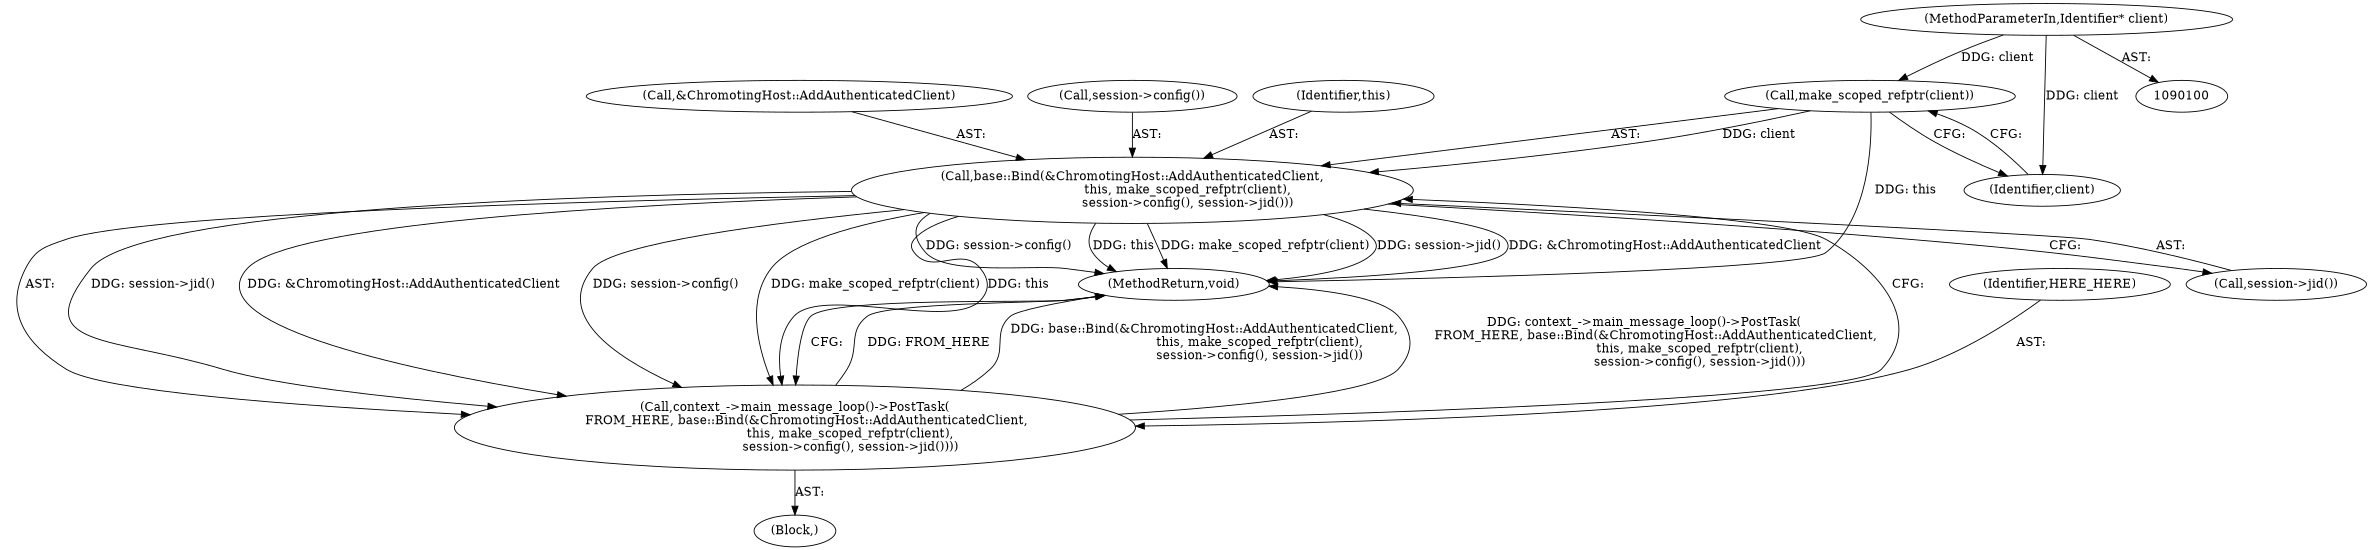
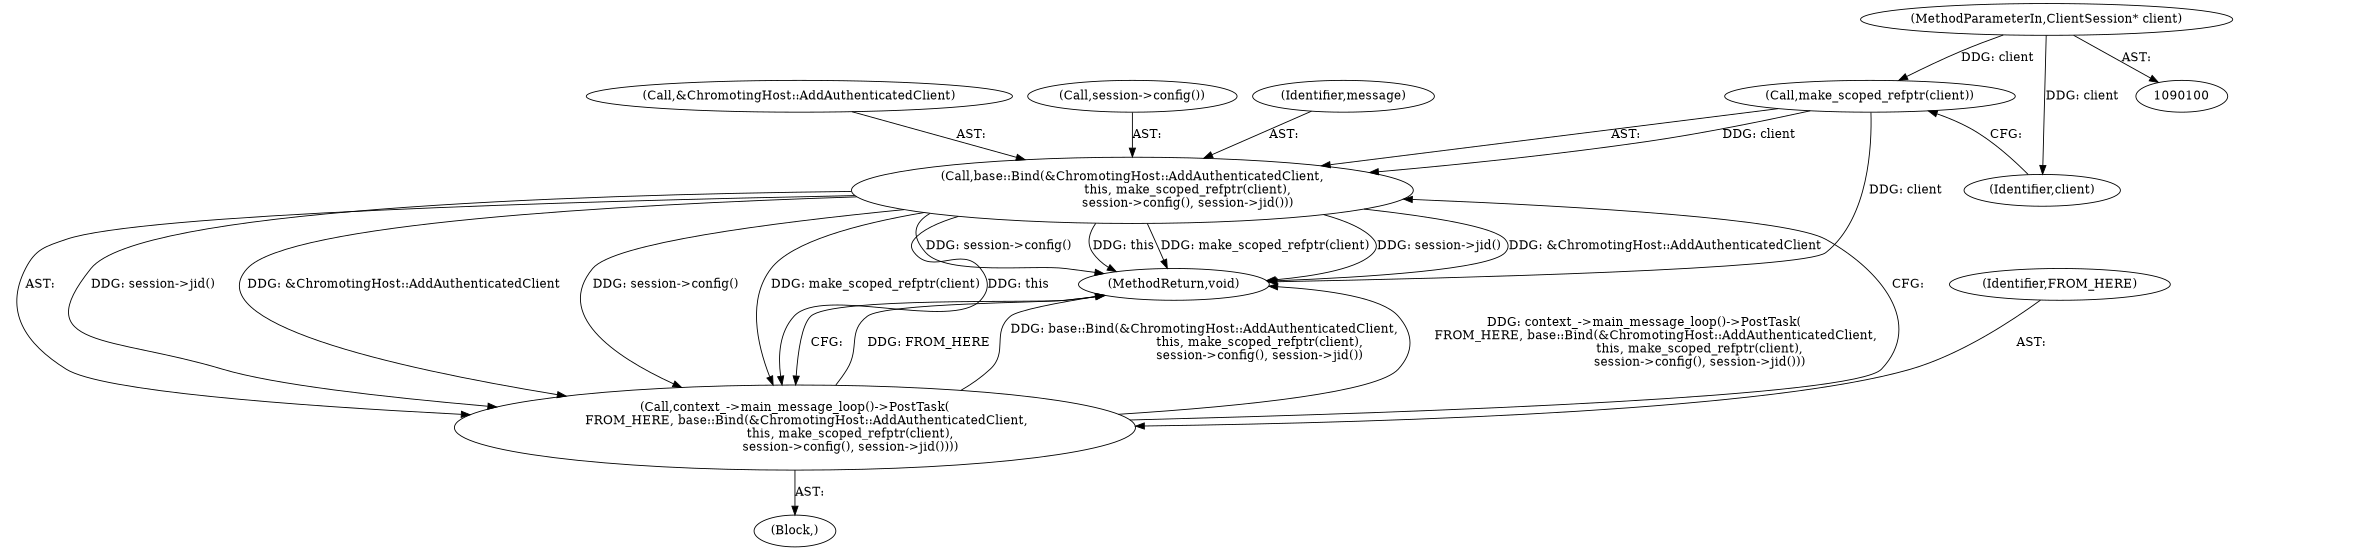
node "(MethodParameterIn,Identifier* client)": label "(MethodParameterIn,Identifier* client)" -> "(MethodParameterIn,ClientSession* client)"
node "(Identifier,this)": label "(Identifier,this)" -> "(Identifier,message)"
edge "(Call,make_scoped_refptr(client))" -> "(Identifier,client)": removed, label "CFG:"
edge "(Call,make_scoped_refptr(client))" -> "(MethodReturn,void)": label "DDG: this" -> "DDG: client"
node "(Identifier,HERE_HERE)": label "(Identifier,HERE_HERE)" -> "(Identifier,FROM_HERE)"
node "(Call,session->jid())": removed
